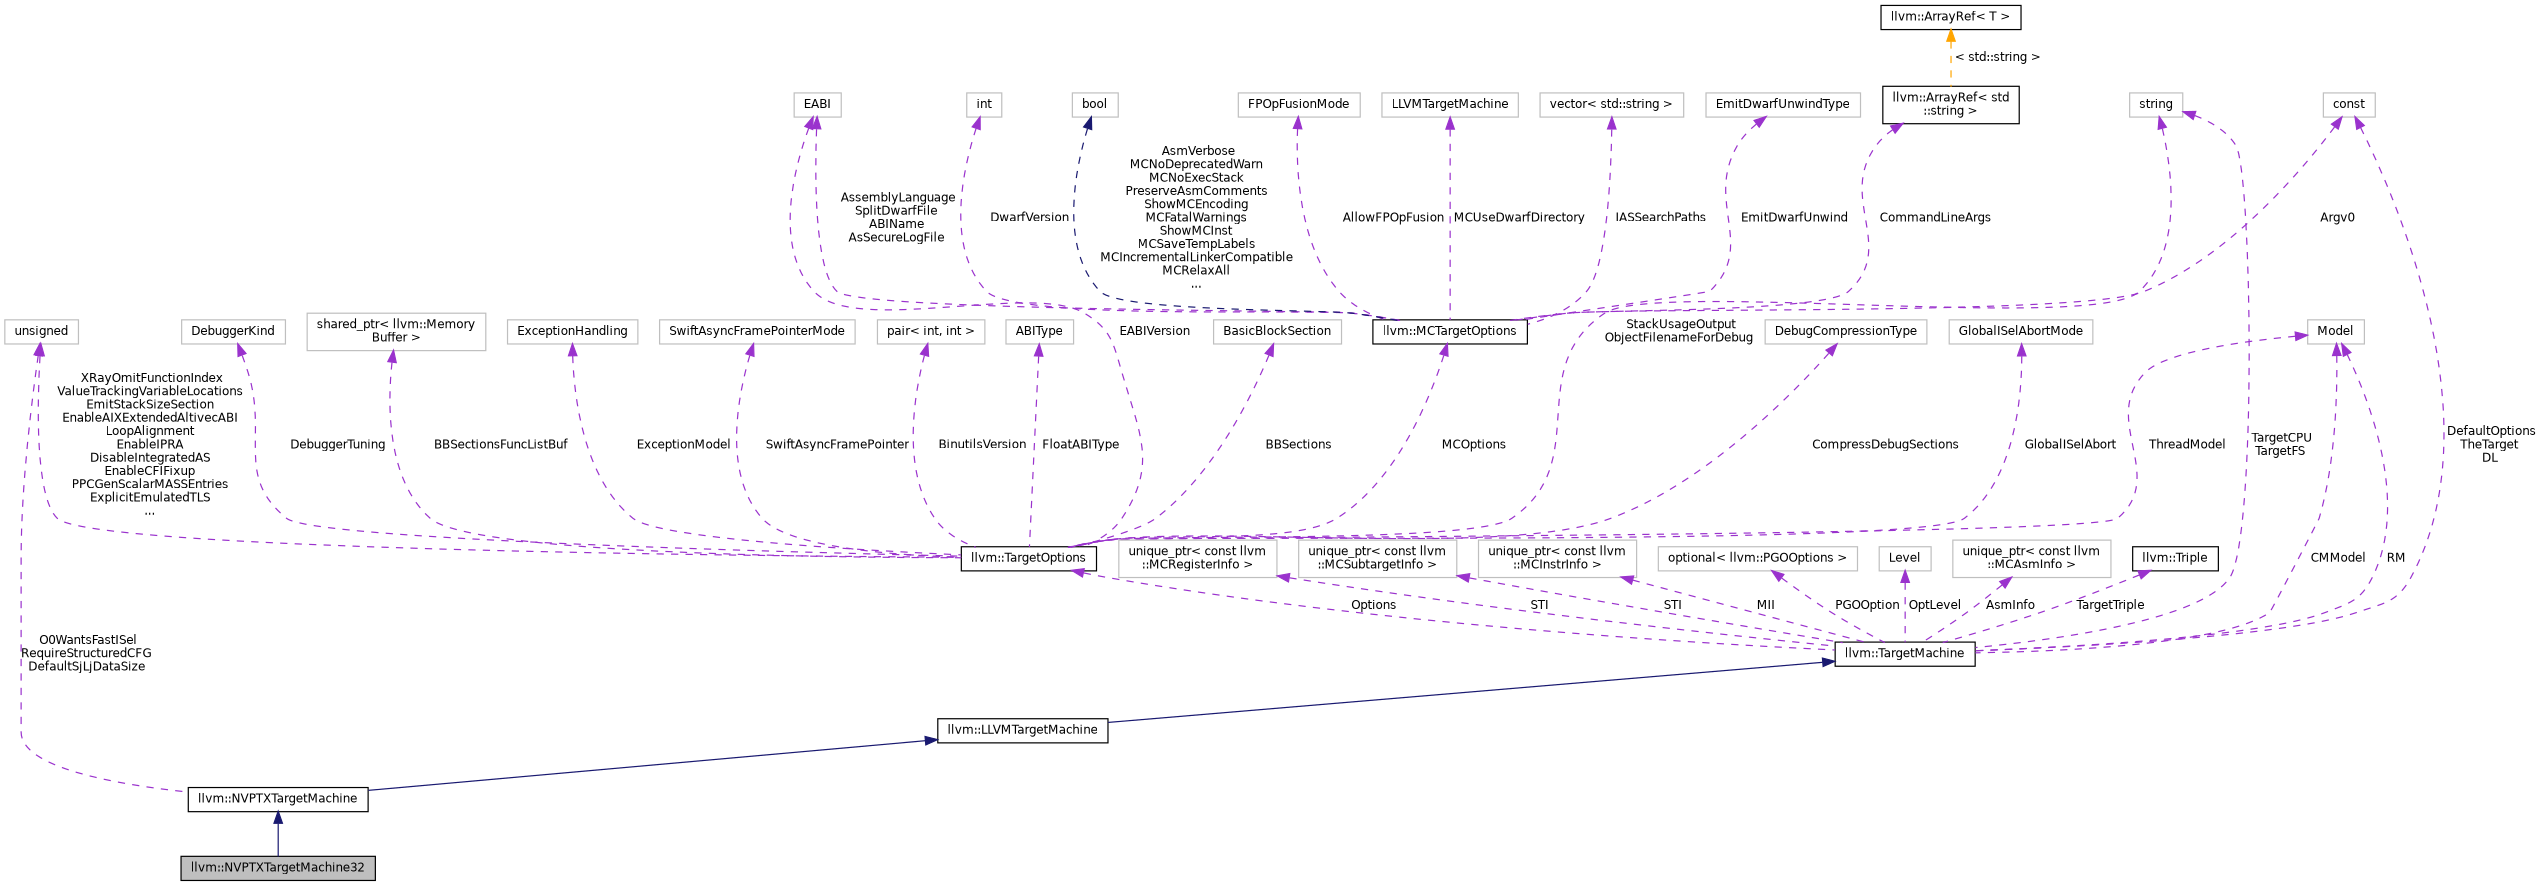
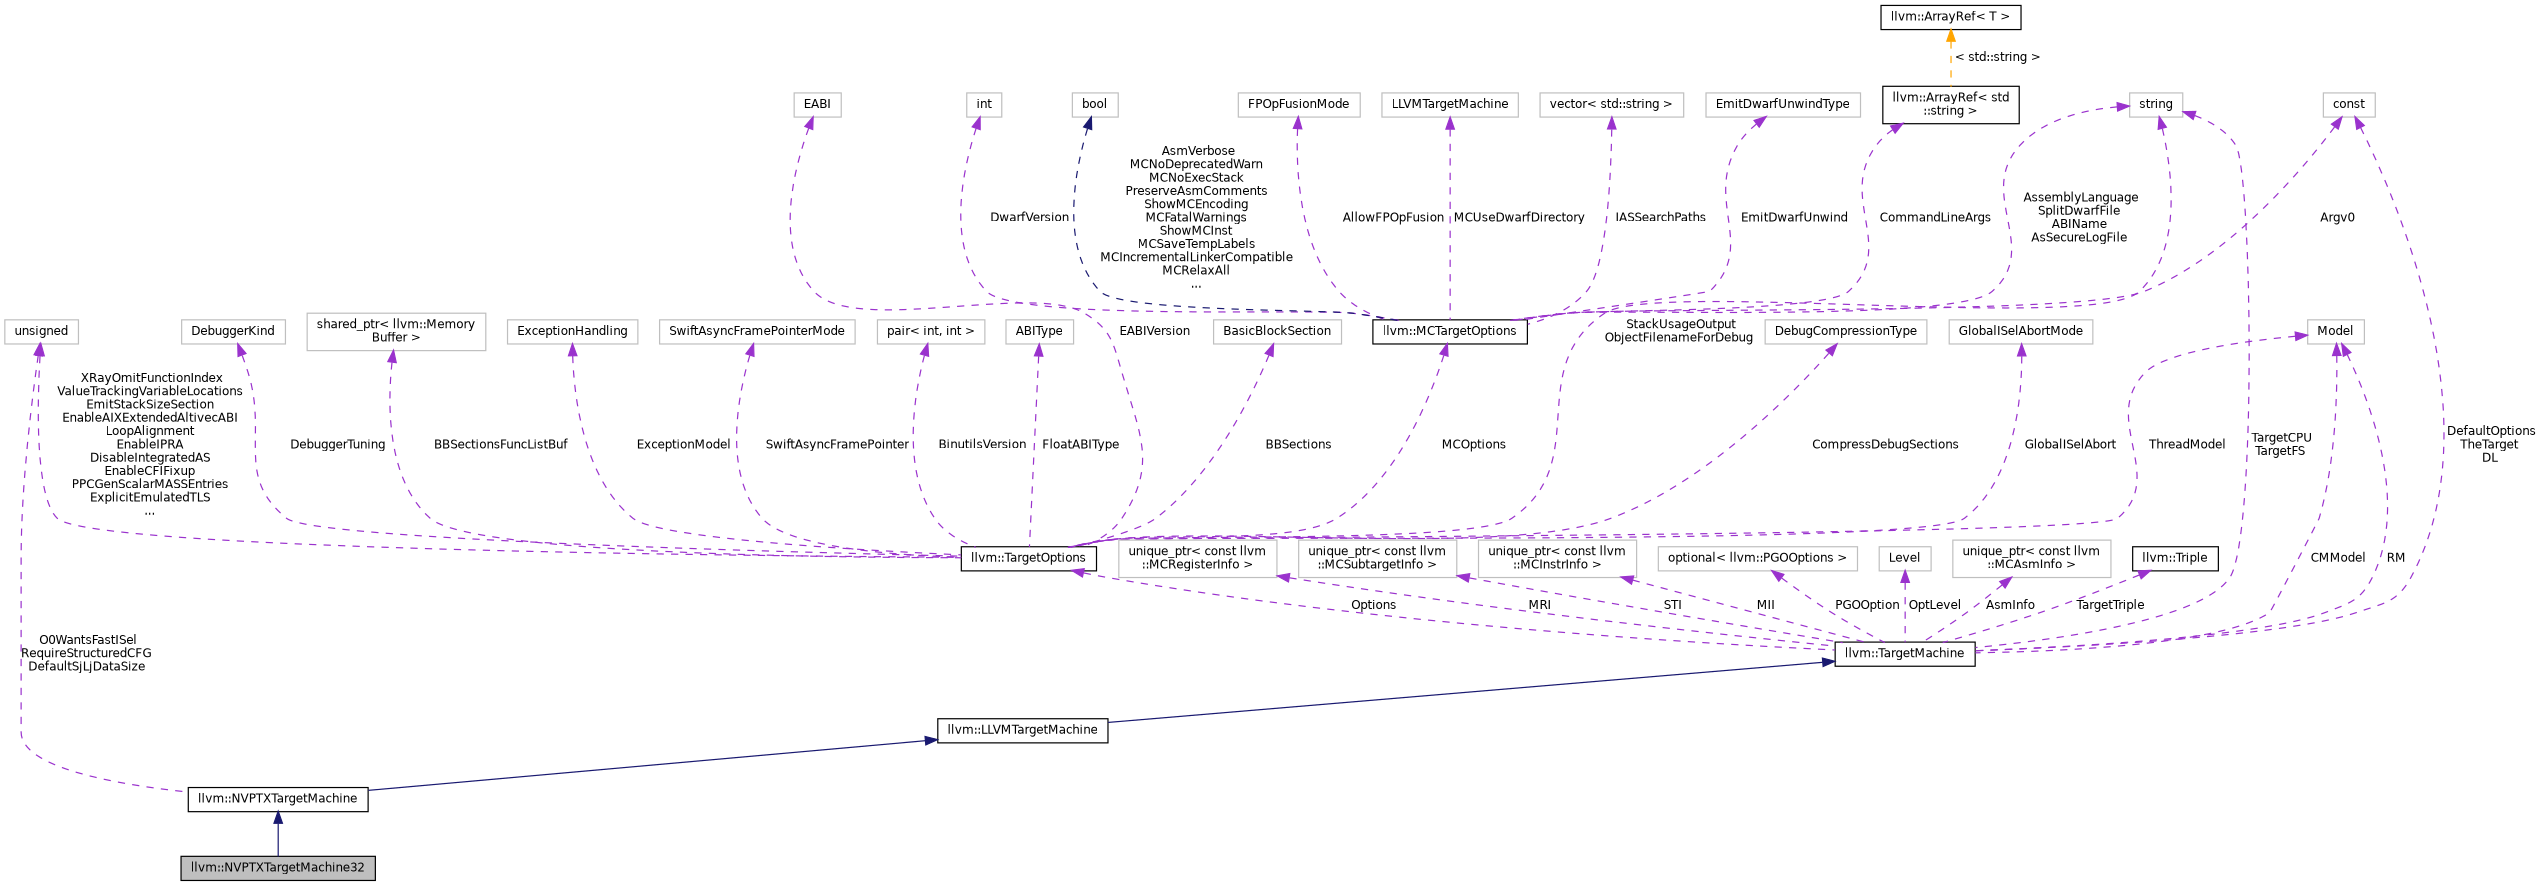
edge "llvm::MCTargetOptions" -> "EABI": now "llvm::MCTargetOptions" -> "string"
edge "llvm::TargetMachine" -> "unique_ptr< const llvm ::MCRegisterInfo >": label " STI" -> " MRI"
